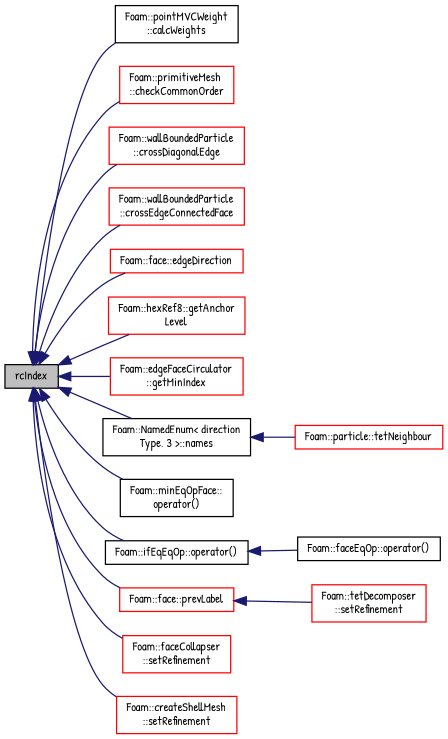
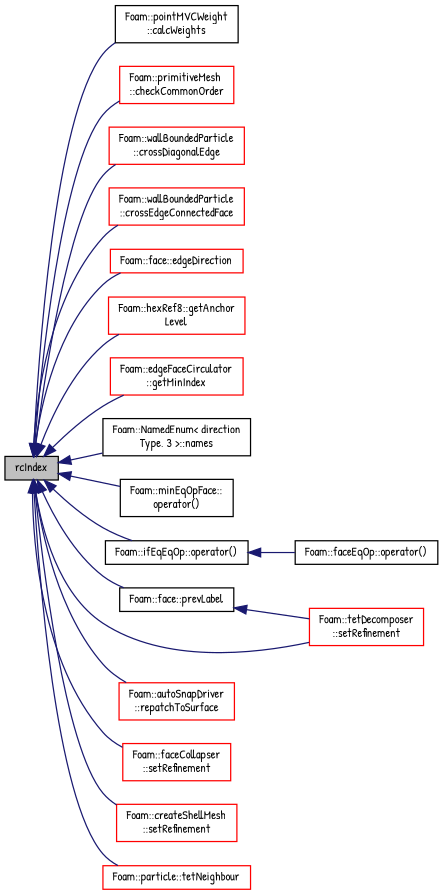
edge "Foam::particle::tetNeighbour" -> "Foam::NamedEnum< direction Type, 3 >::names": now "Foam::particle::tetNeighbour" -> "rcIndex"
node "Foam::face::prevLabel": color red -> black
edge "Foam::tetDecomposer ::setRefinement" -> "rcIndex": added
node "Foam::autoSnapDriver ::repatchToSurface": added
